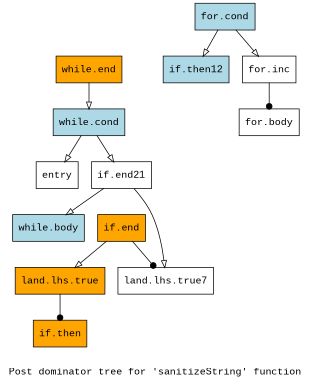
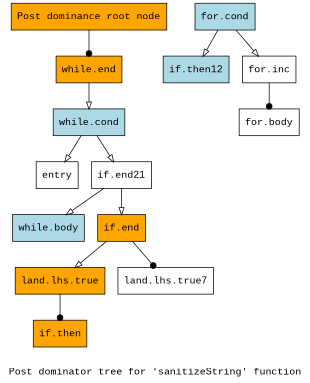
node "Post dominance root node": added
edge "if.end21" -> "land.lhs.true7": now "if.end21" -> "if.end"
